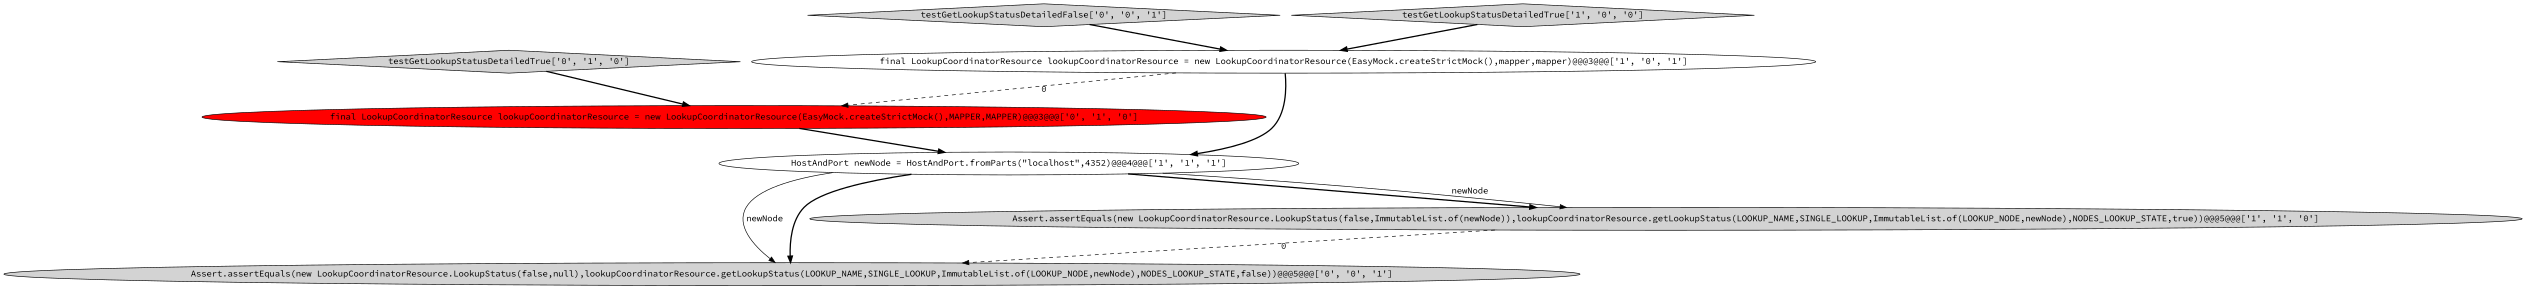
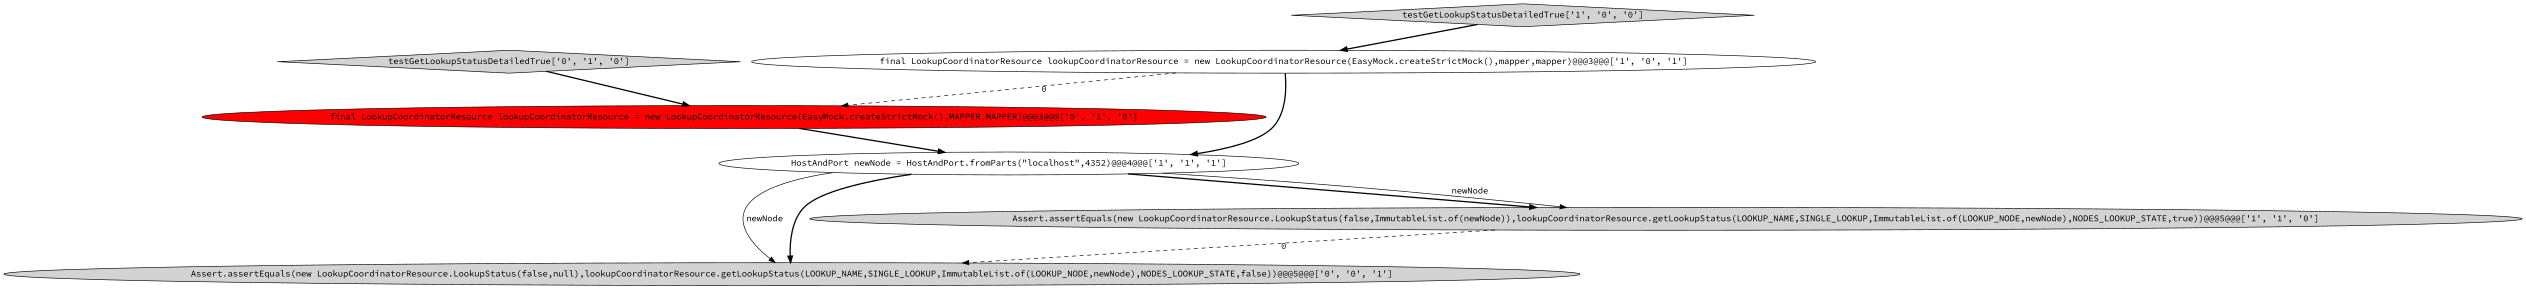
node "testGetLookupStatusDetailedFalse['0', '0', '1']": removed
